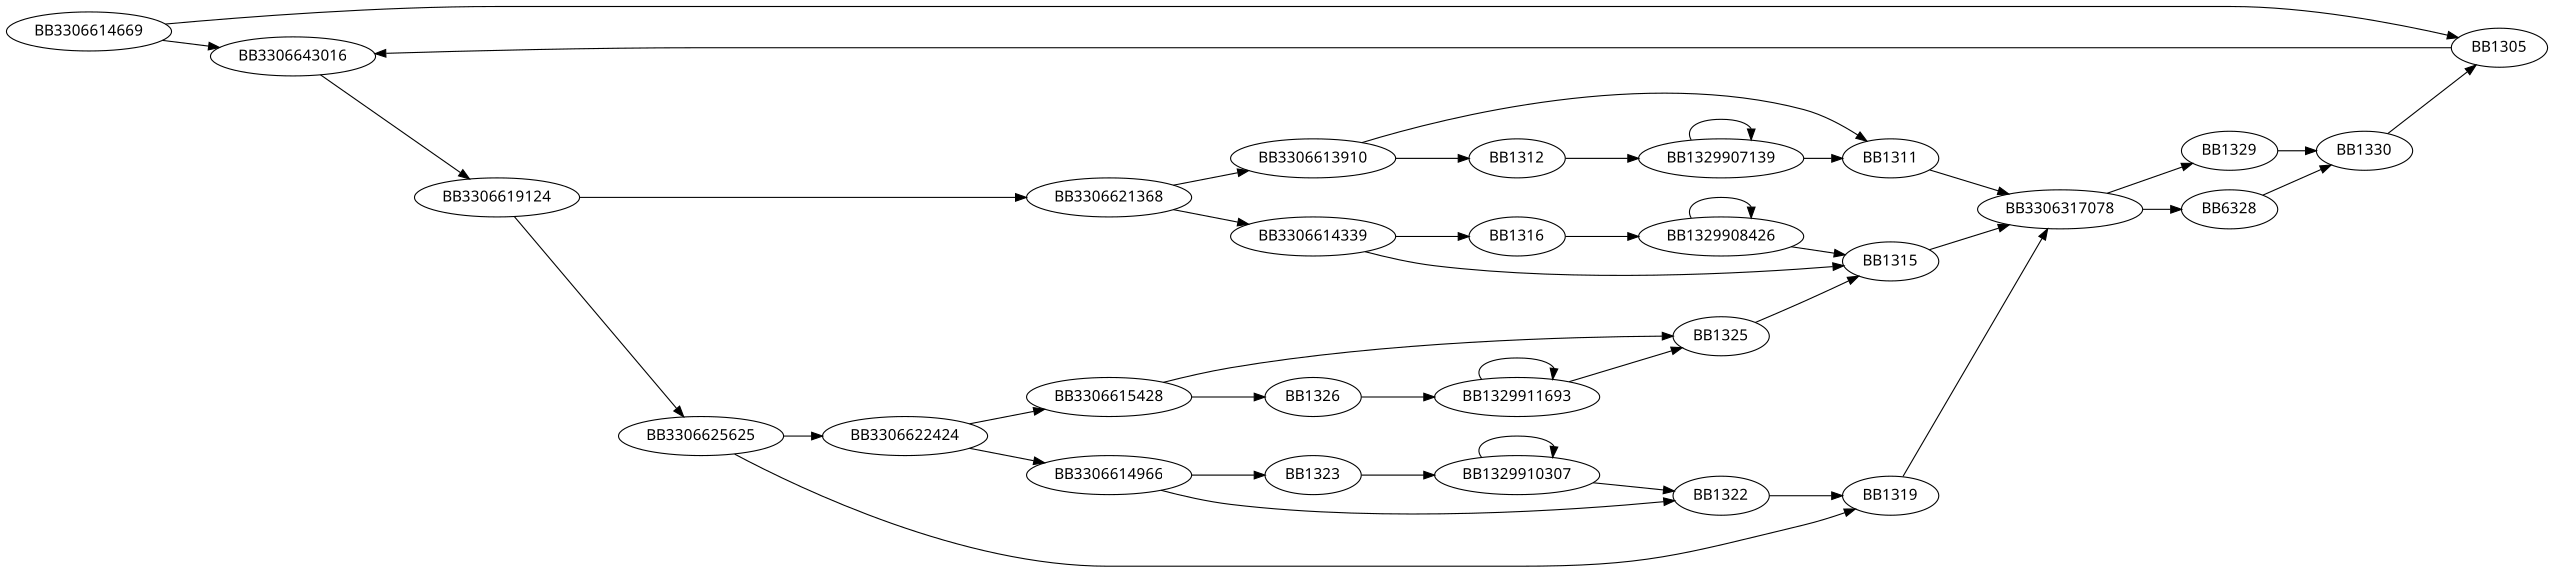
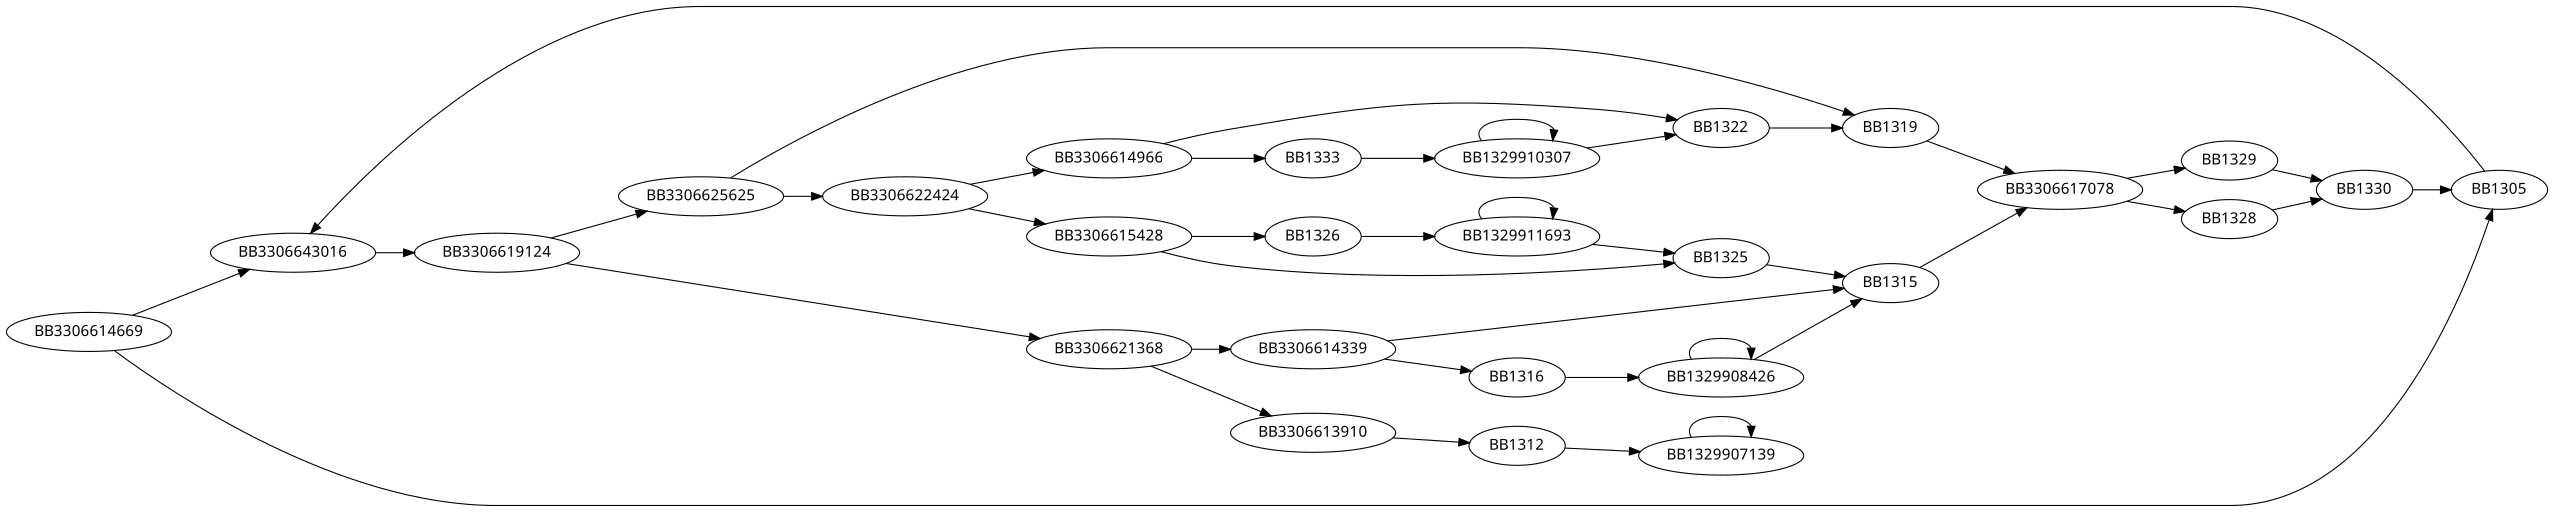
node "BB1311": removed
node "BB3306317078": label "BB3306317078" -> "BB3306617078"
node "BB6328": label "BB6328" -> "BB1328"
node "BB1323": label "BB1323" -> "BB1333"
